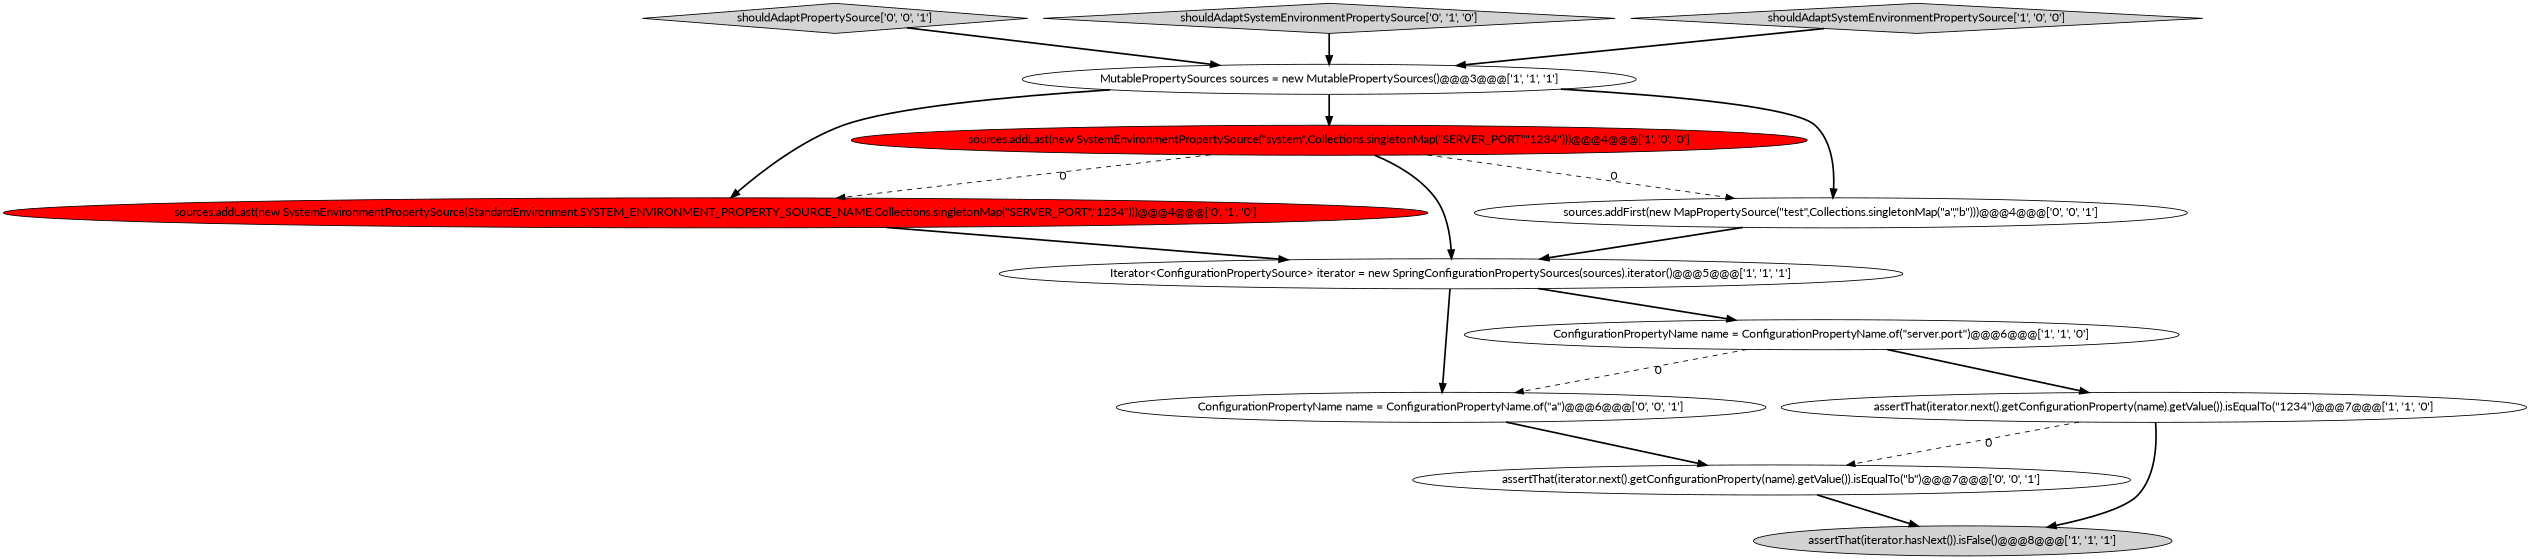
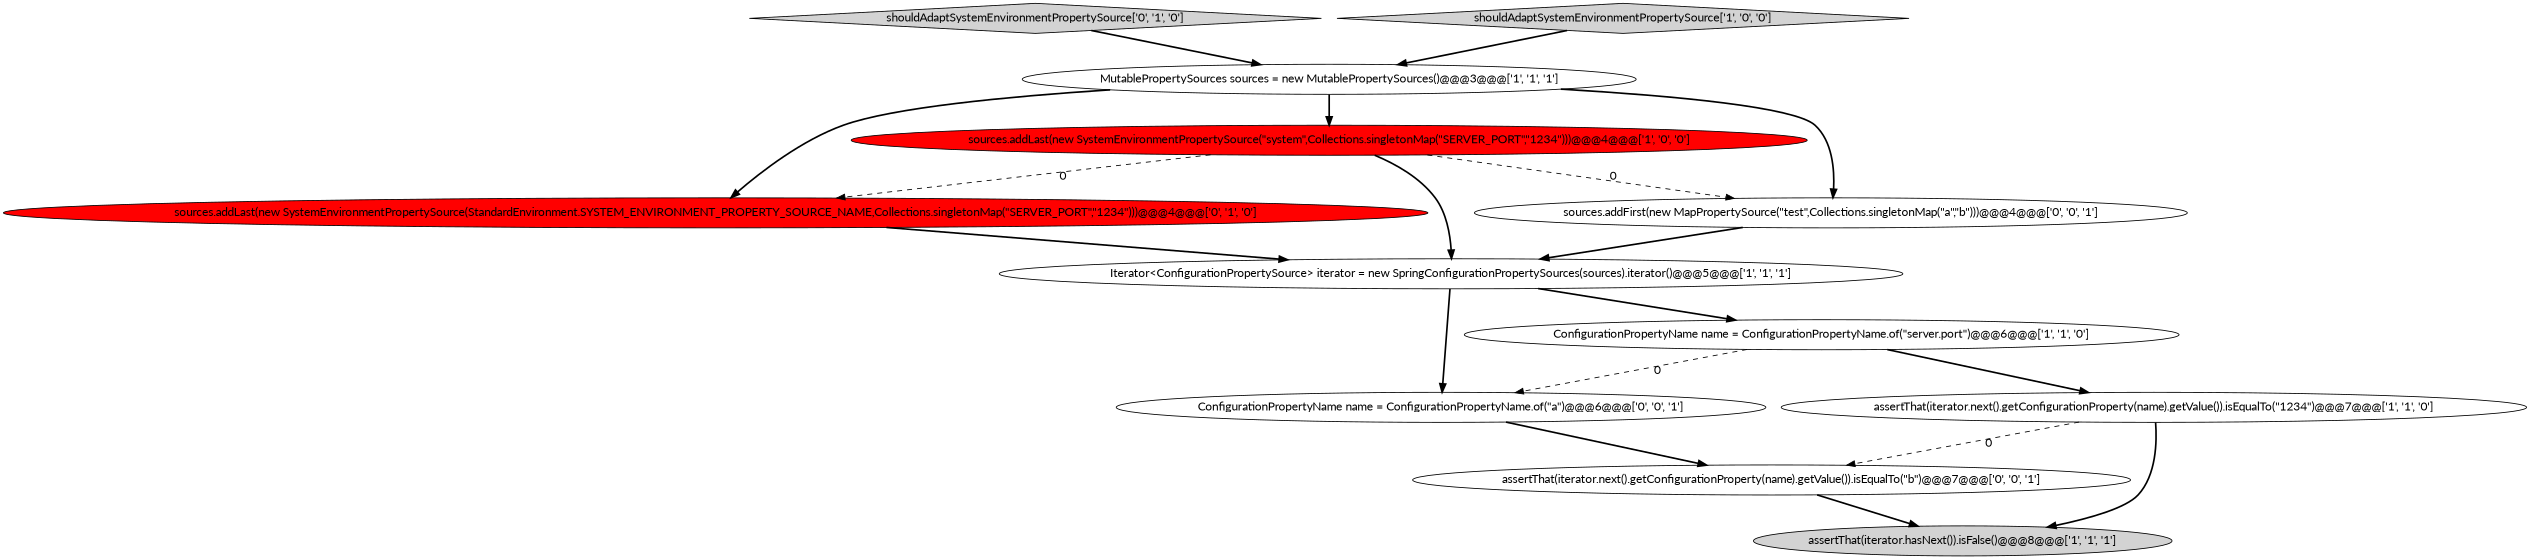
node "shouldAdaptPropertySource['0', '0', '1']": removed
